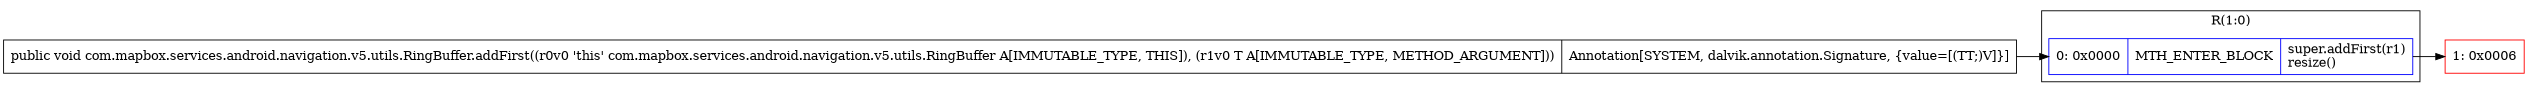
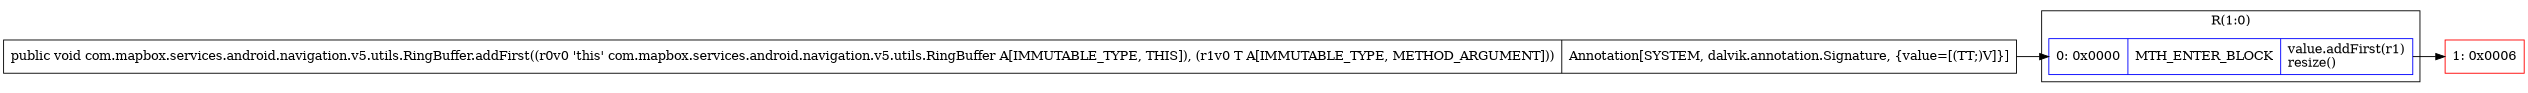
node "0: 0x0000": text "super.addFirst(r1)" -> "value.addFirst(r1)"
